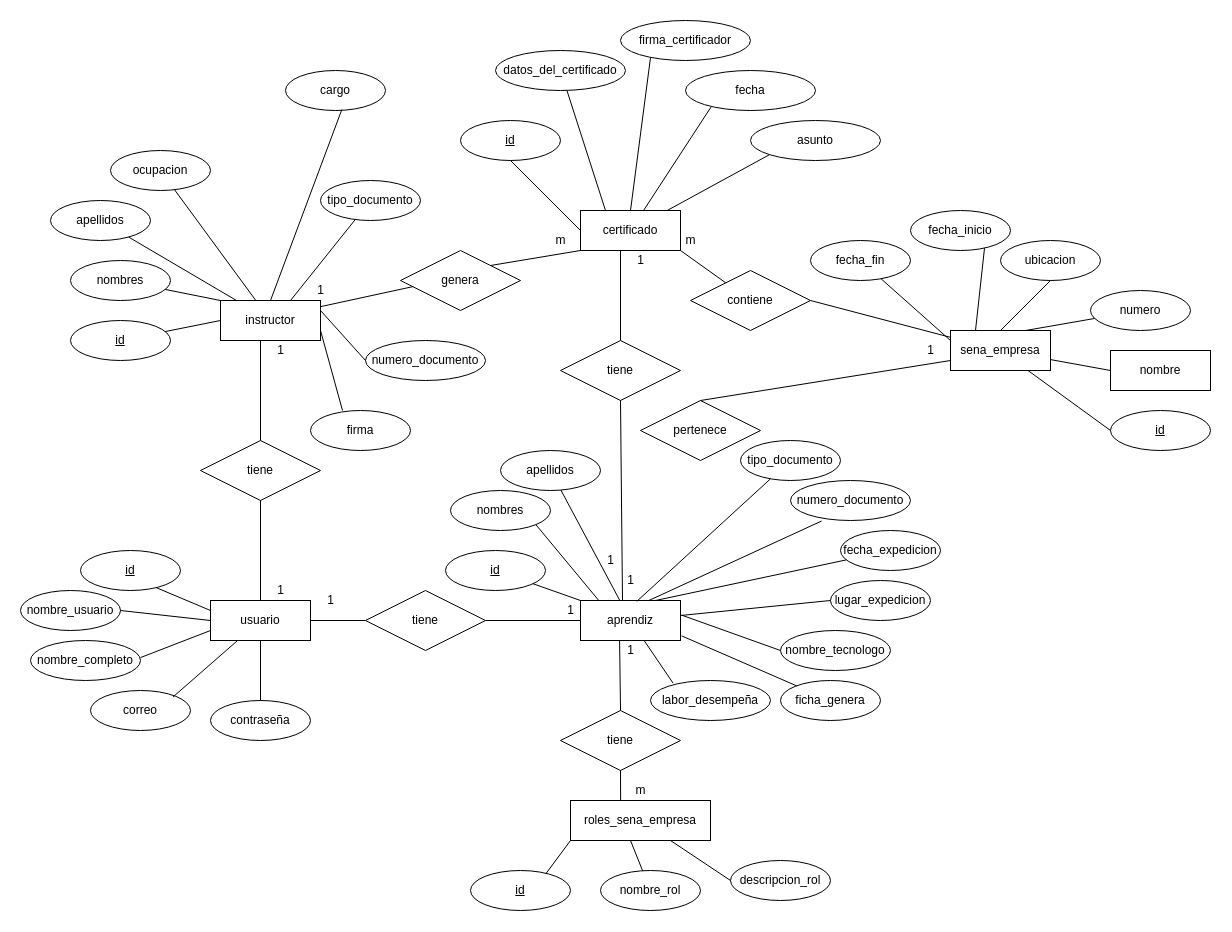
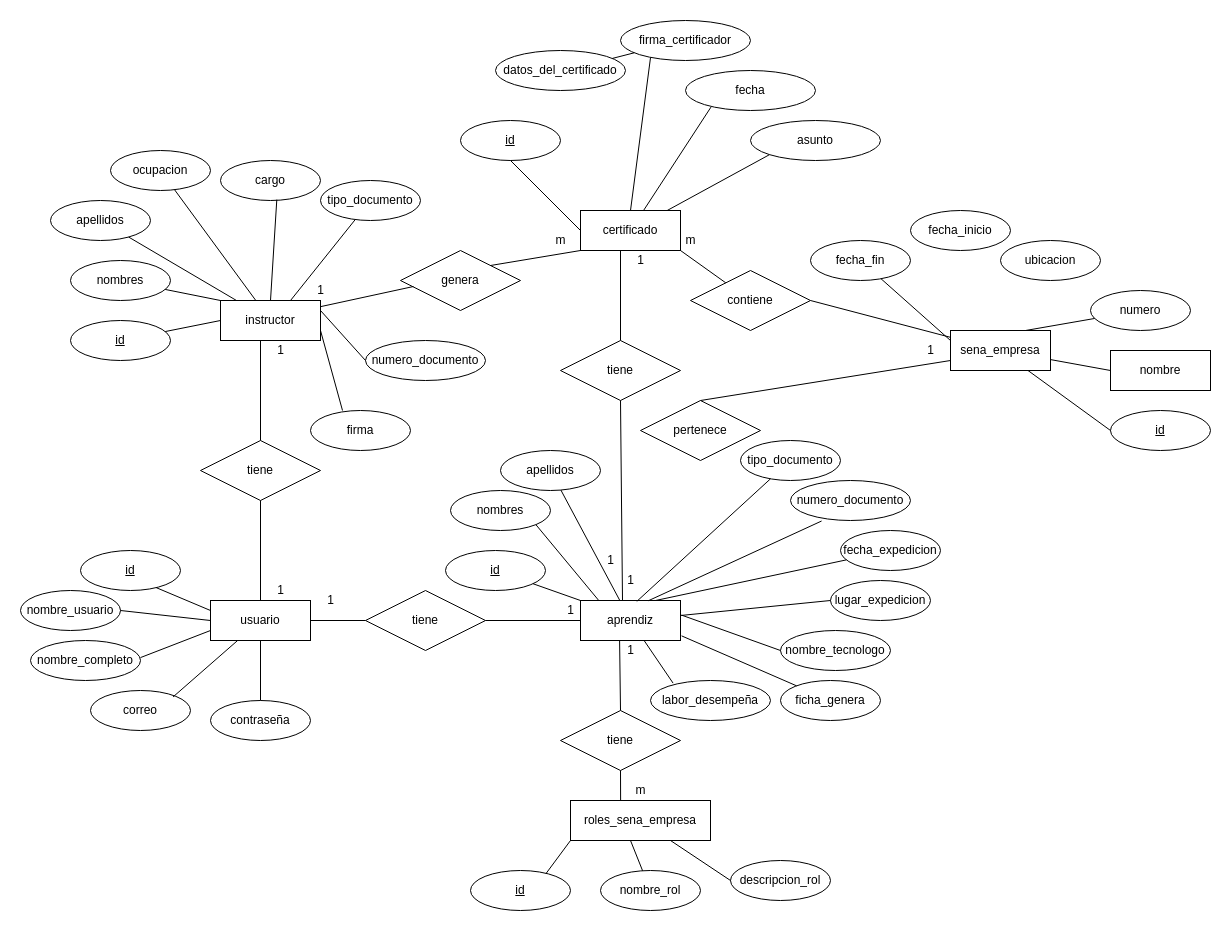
node "cargo": moved (336, 91) -> (271, 181)
edge "datos_del_certificado" -- "certificado": now "datos_del_certificado" -- "firma_certificador"
edge "fecha_inicio" -- "sena_empresa": removed
edge "ubicacion" -- "sena_empresa": removed
